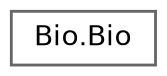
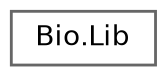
node "Bio.Bio": label "Bio.Bio" -> "Bio.Lib"
